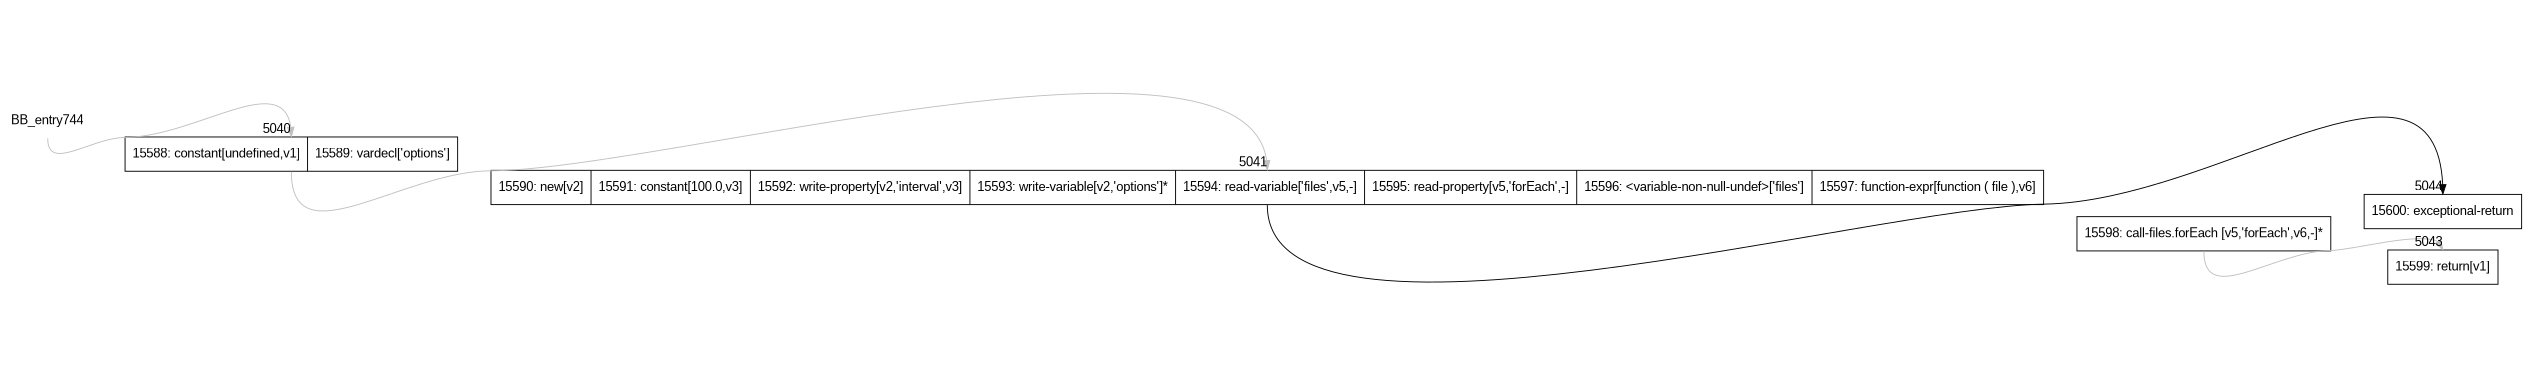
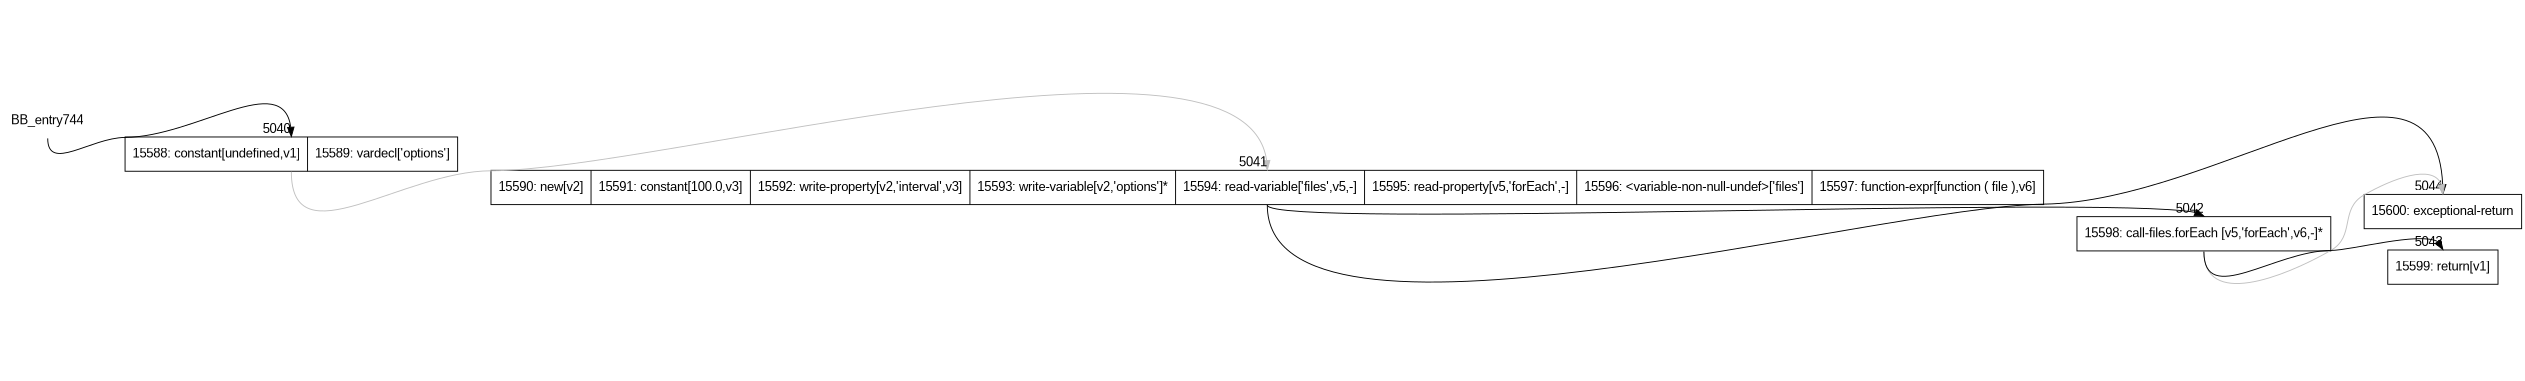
edge "BB_entry744" -> "15588: constant[undefined,v1]": color gray -> black
edge "15590: new[v2]" -> "15598: call-files.forEach [v5,'forEach',v6,-]*": added
edge "15598: call-files.forEach [v5,'forEach',v6,-]*" -> "15599: return[v1]": color gray -> black
edge "15598: call-files.forEach [v5,'forEach',v6,-]*" -> "15600: exceptional-return": added
